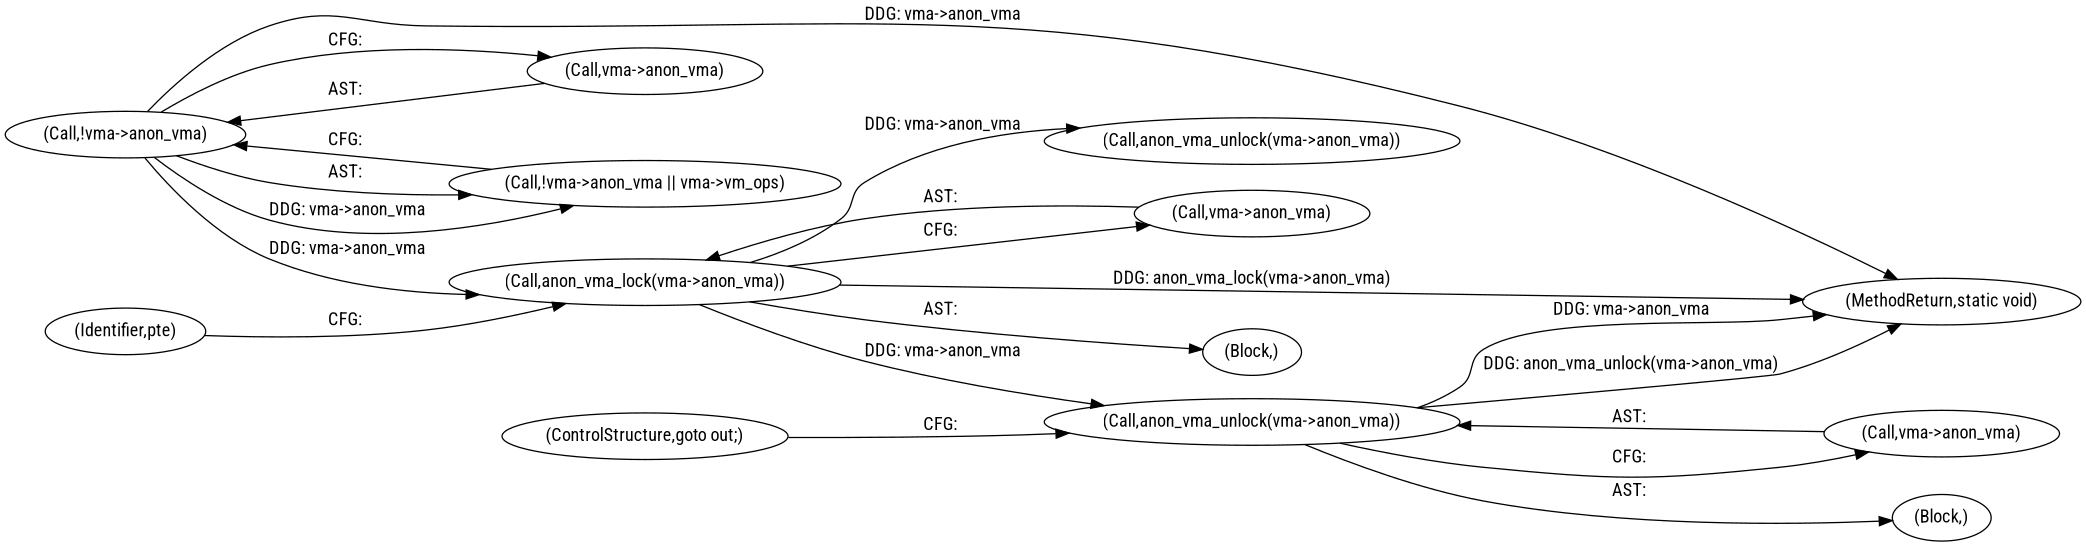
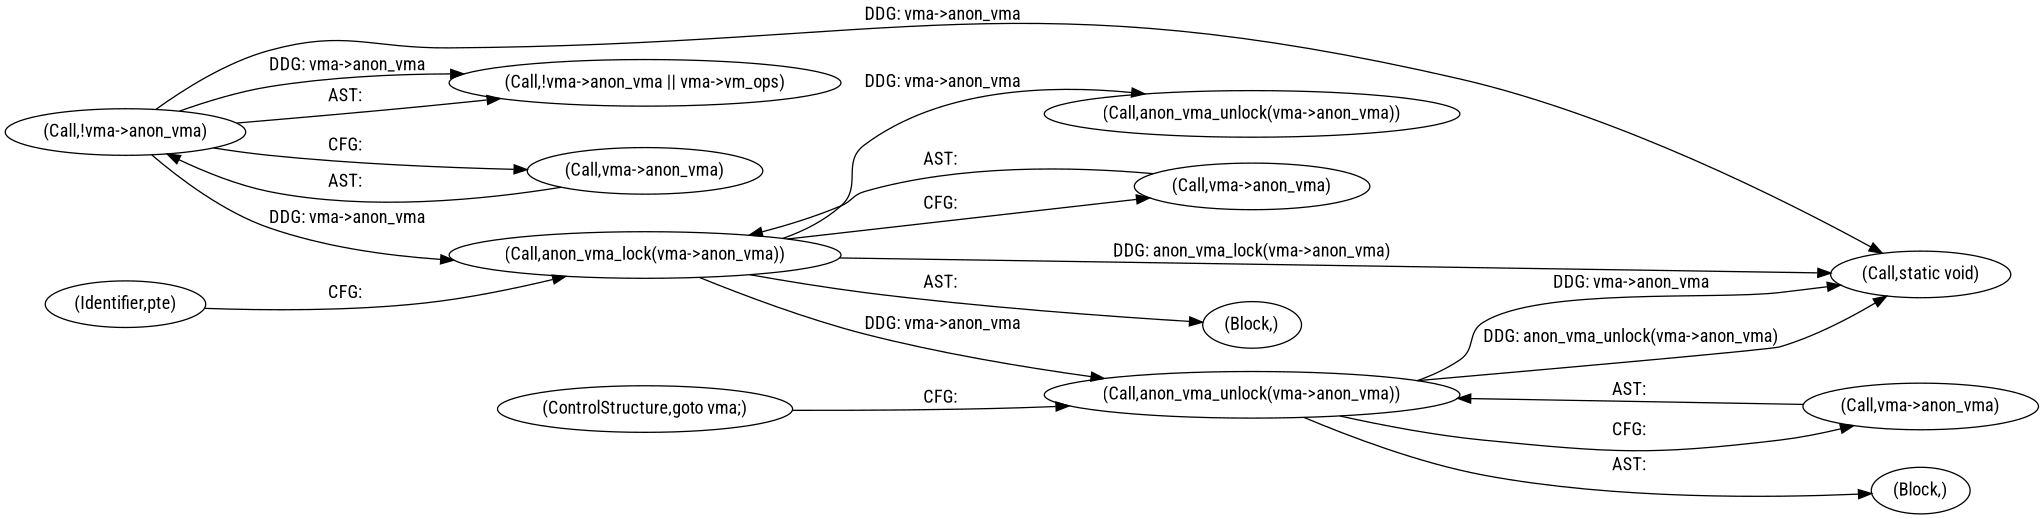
edge "(Call,!vma->anon_vma || vma->vm_ops)" -> "(Call,!vma->anon_vma)": removed, label "CFG:"
node "(MethodReturn,static void)": label "(MethodReturn,static void)" -> "(Call,static void)"
node "(ControlStructure,goto out;)": label "(ControlStructure,goto out;)" -> "(ControlStructure,goto vma;)"
